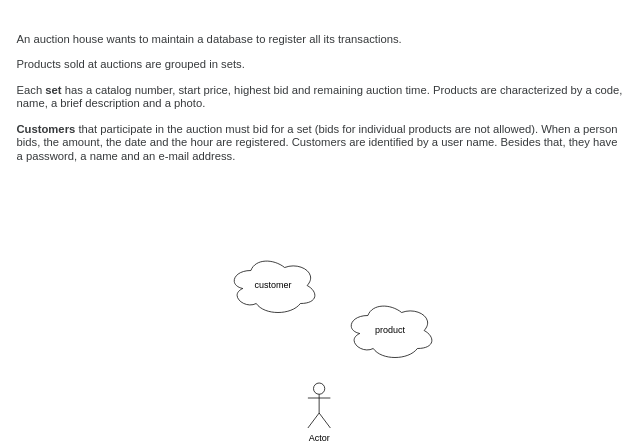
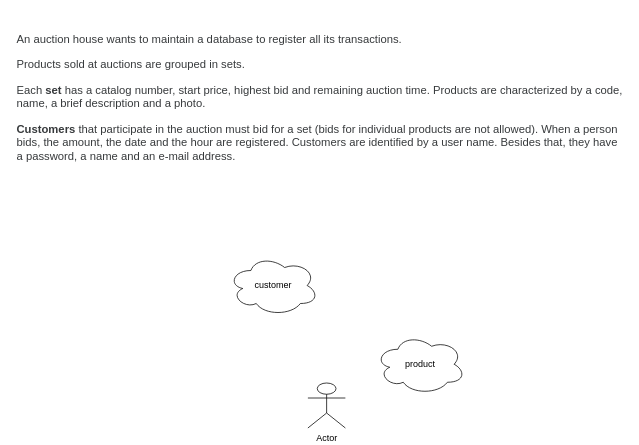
node "product": moved (390, 330) -> (420, 364)
node "Actor": size 23x45 -> 38x45
